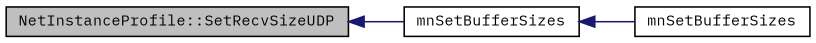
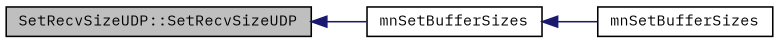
node "NetInstanceProfile::SetRecvSizeUDP": label "NetInstanceProfile::SetRecvSizeUDP" -> "SetRecvSizeUDP::SetRecvSizeUDP"
